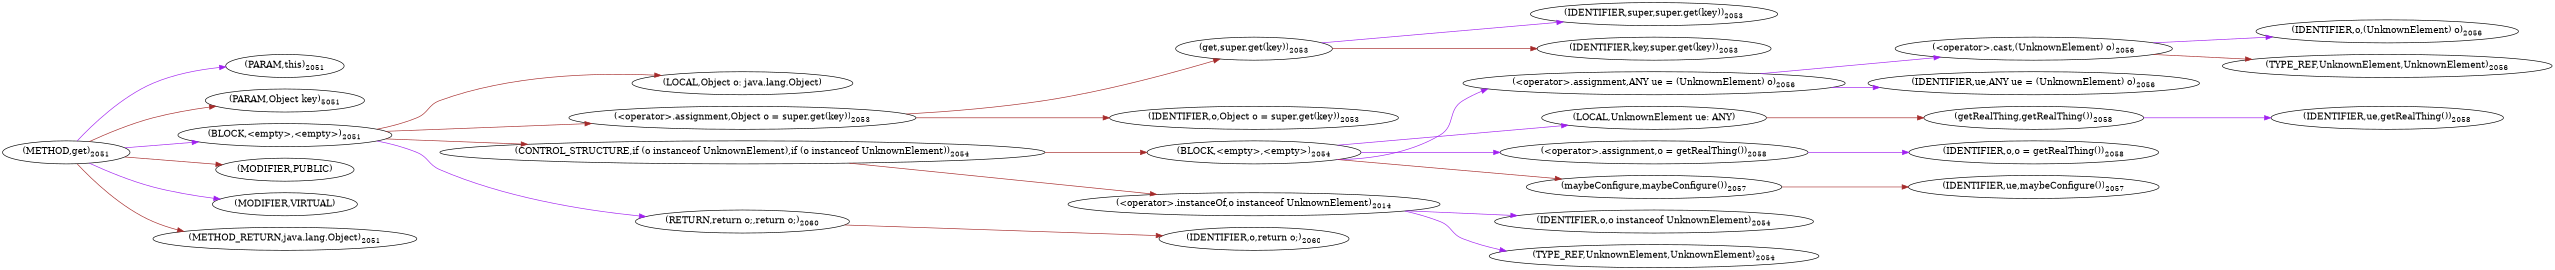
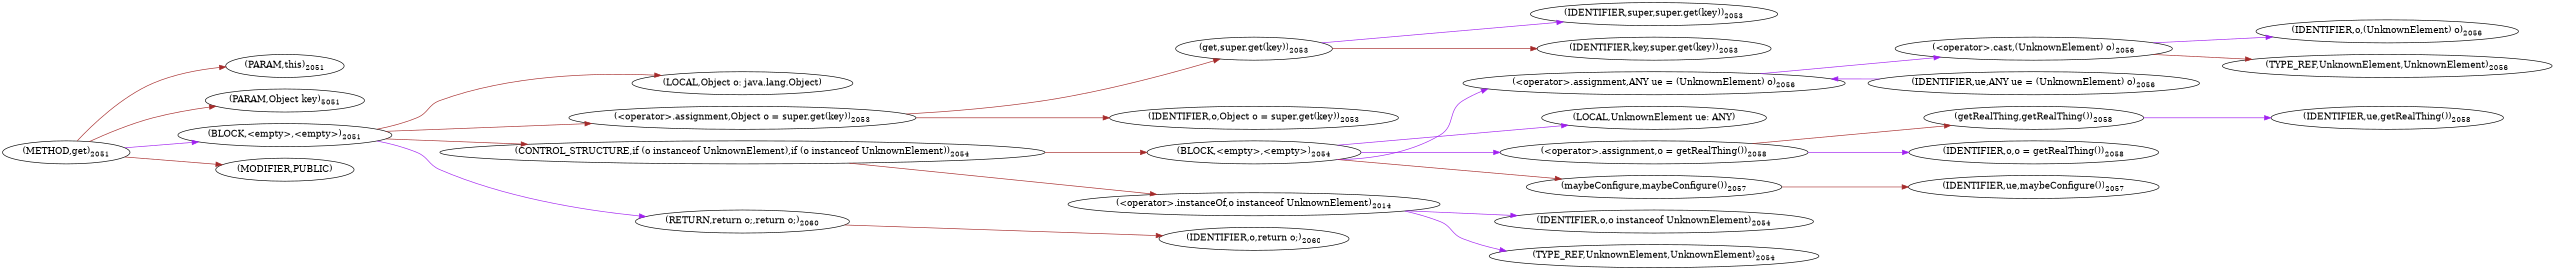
edge "(<operator>.assignment,ANY ue = (UnknownElement) o)" -> "(IDENTIFIER,ue,ANY ue = (UnknownElement) o)": reversed
edge "(METHOD,get)" -> "(PARAM,this)": color purple -> brown
edge "(LOCAL,UnknownElement ue: ANY)" -> "(getRealThing,getRealThing())": now "(<operator>.assignment,o = getRealThing())" -> "(getRealThing,getRealThing())"
node "(MODIFIER,VIRTUAL)": removed
node "(METHOD_RETURN,java.lang.Object)": removed
